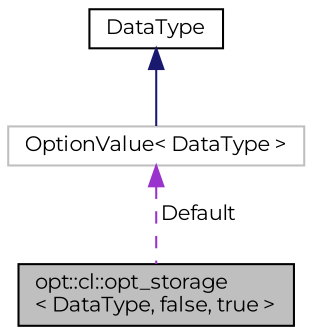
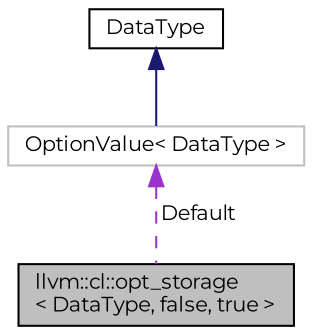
node "opt::cl::opt_storage < DataType, false, true >": label "opt::cl::opt_storage < DataType, false, true >" -> "llvm::cl::opt_storage < DataType, false, true >"
